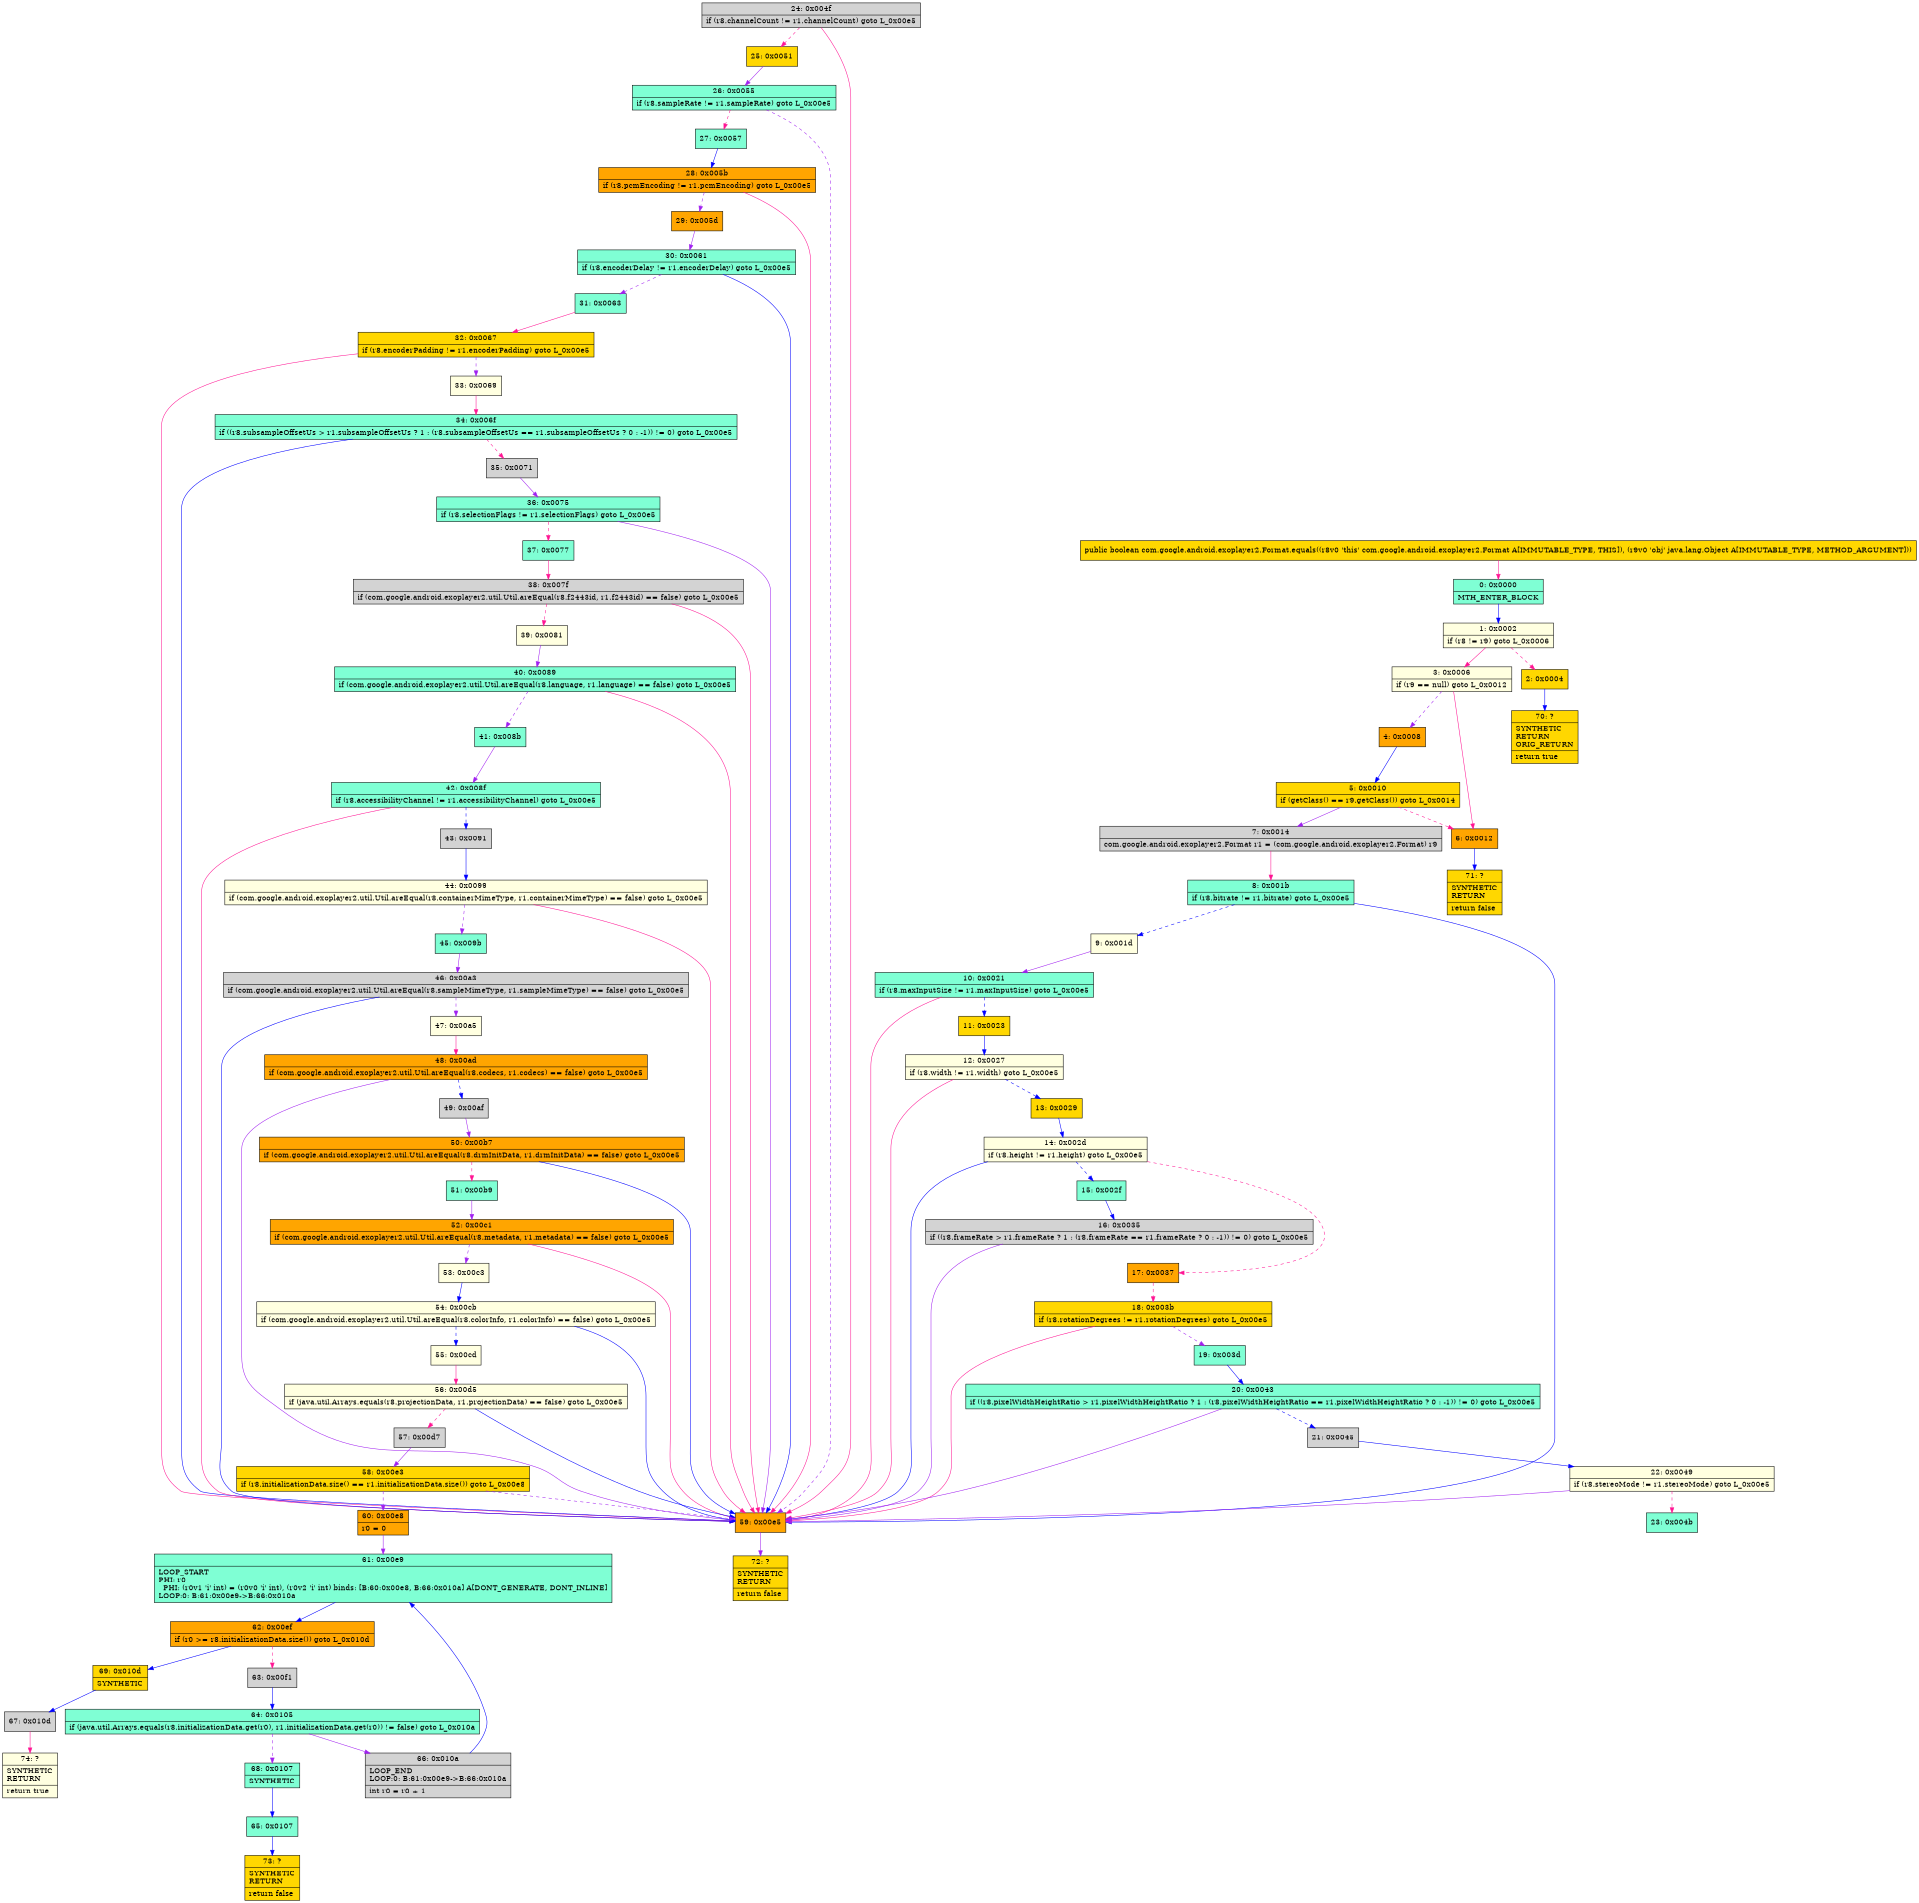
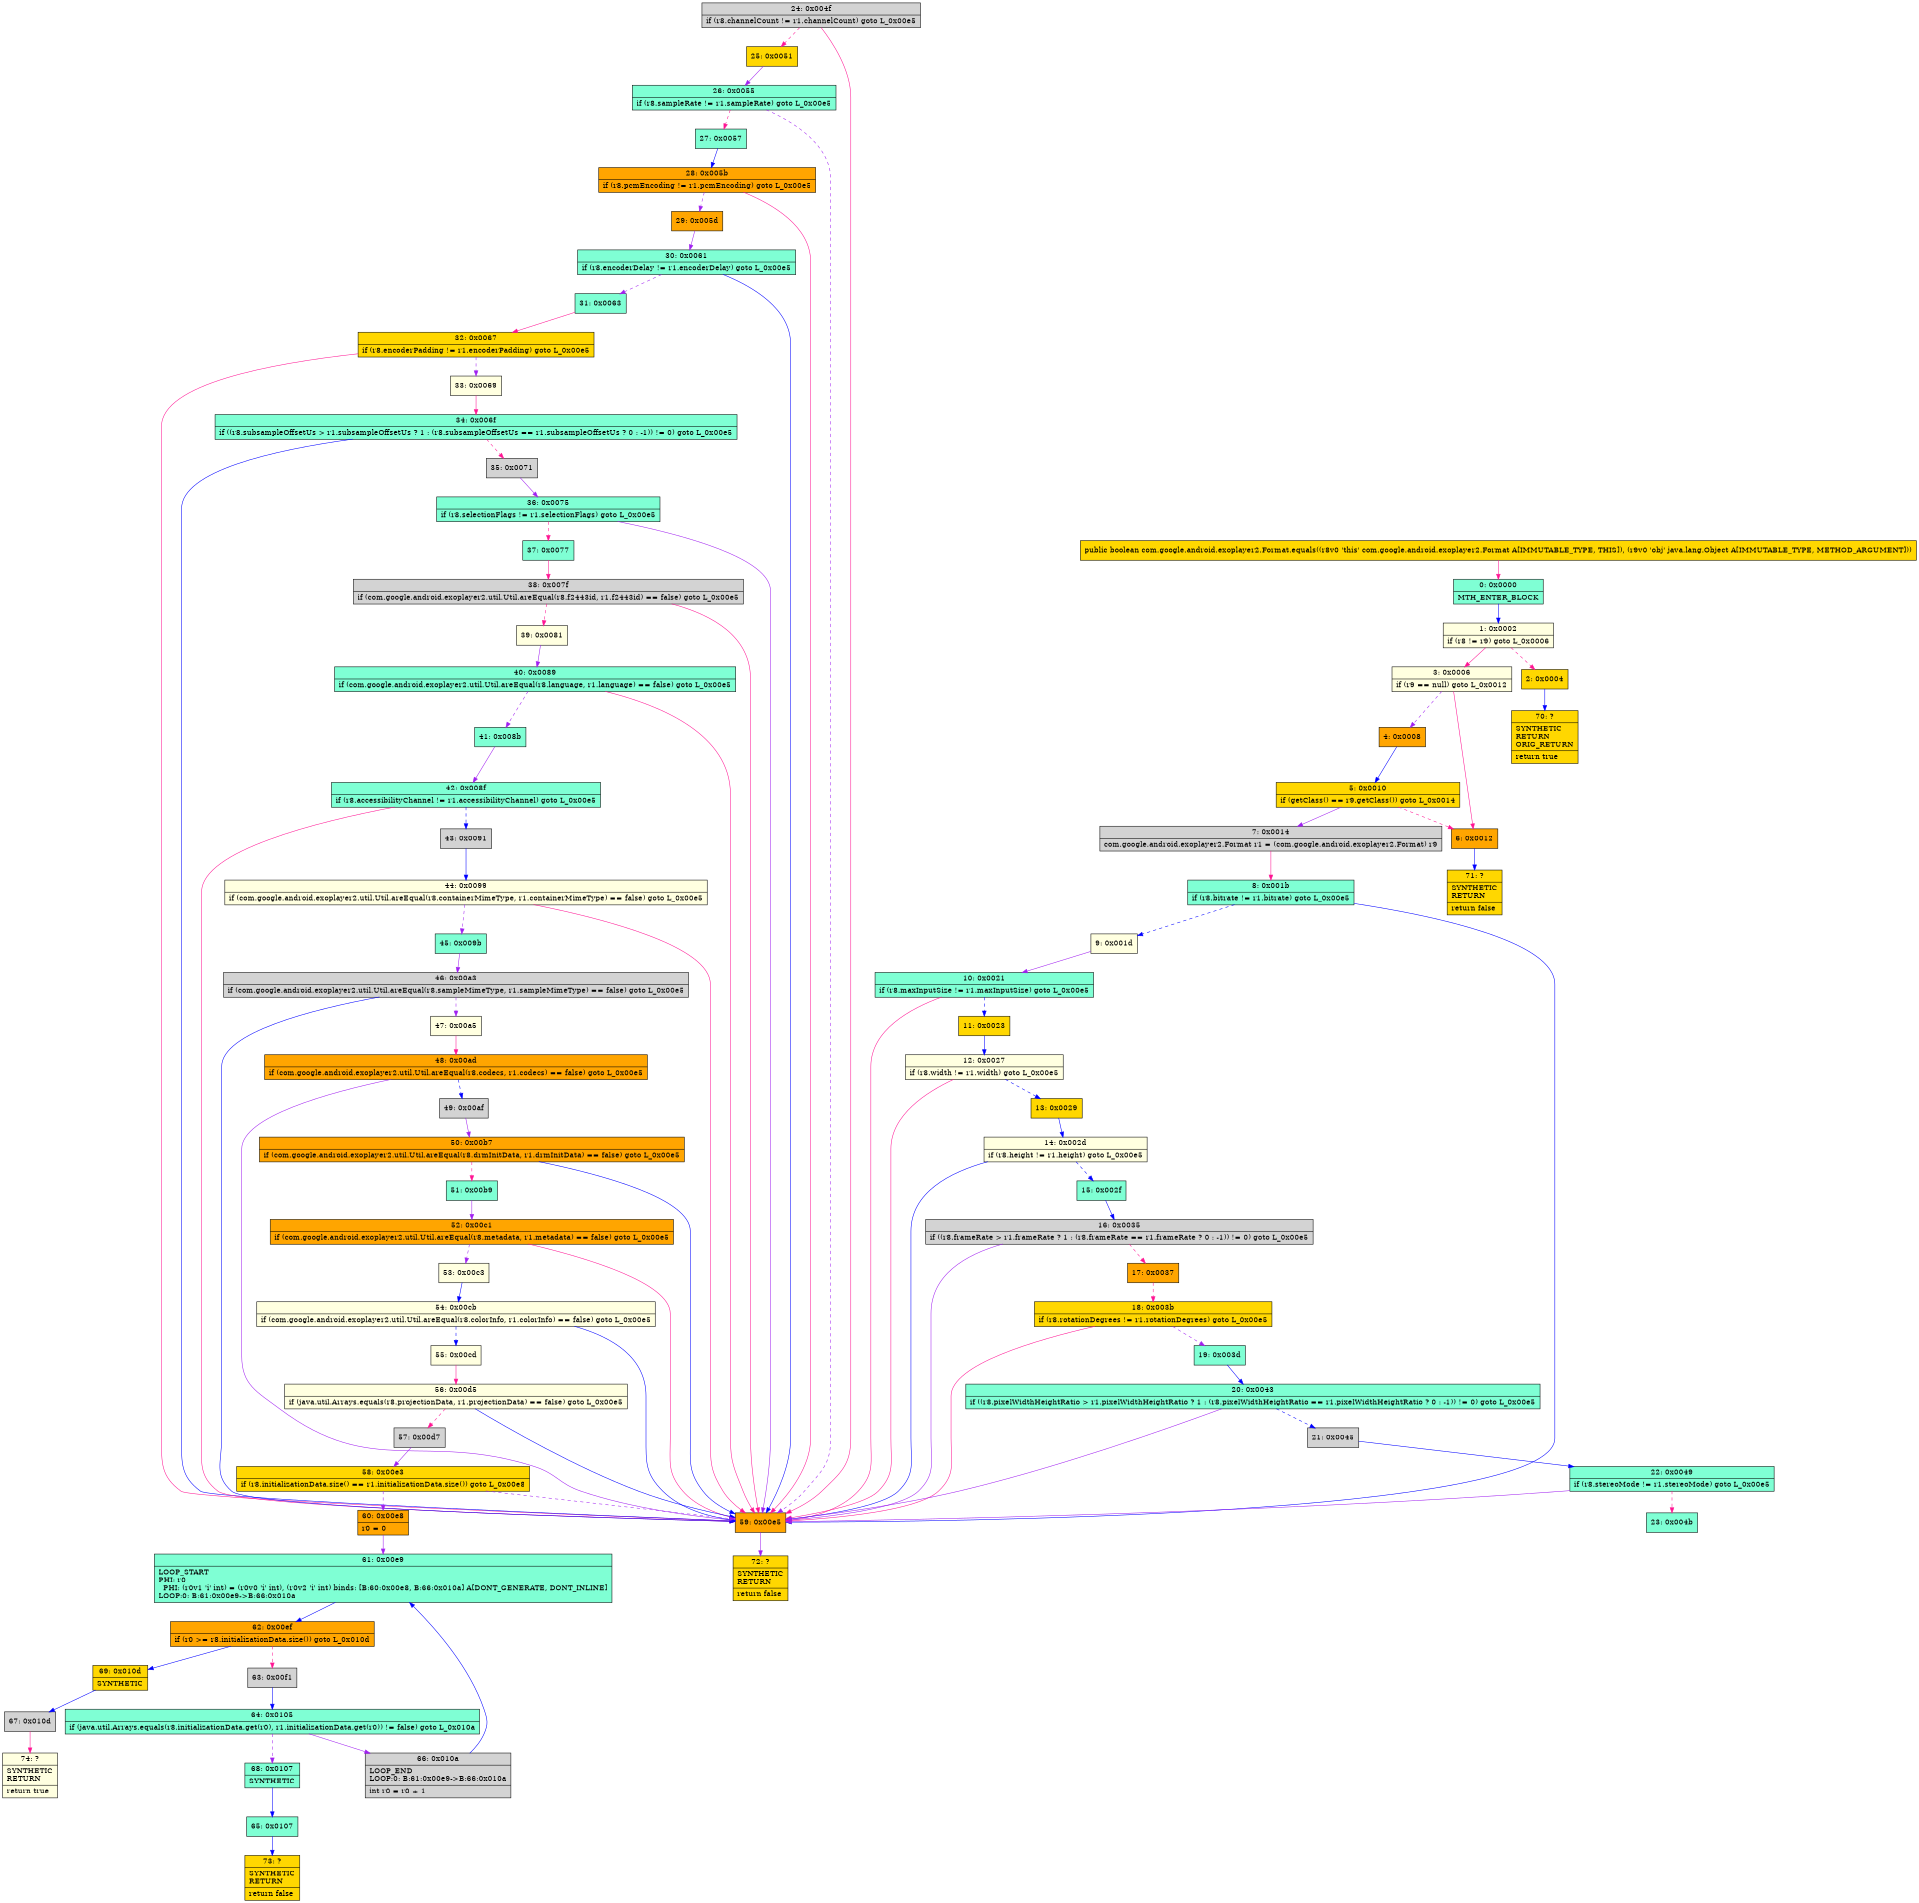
edge "14: 0x002d" -> "17: 0x0037": now "16: 0x0035" -> "17: 0x0037"
node "22: 0x0049": fillcolor lightyellow -> aquamarine
